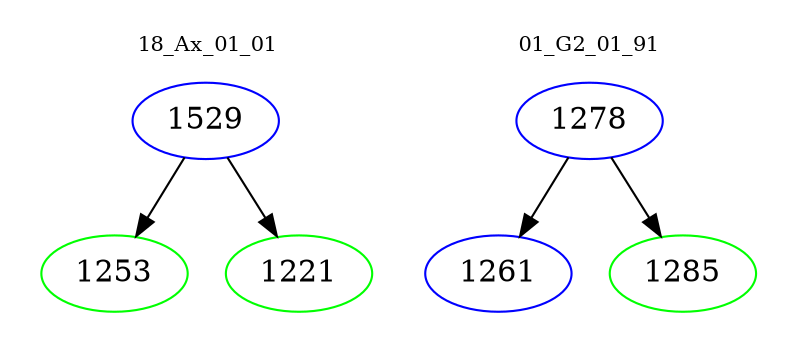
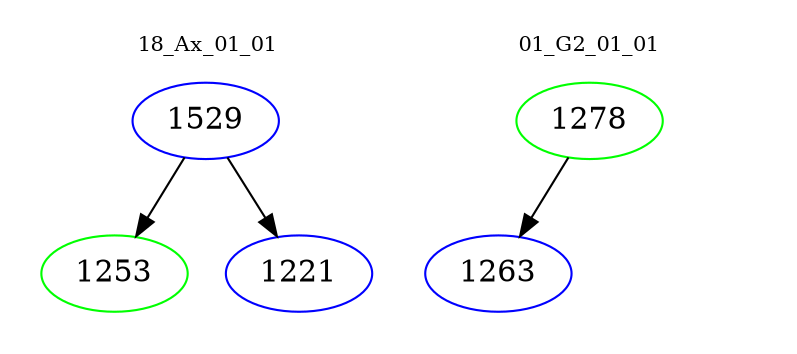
cluster "01_G2_01_91": label "01_G2_01_91" -> "01_G2_01_01"
node "1278": color blue -> green
node "1221": color green -> blue
node "1261": label "1261" -> "1263"
node "1285": removed
